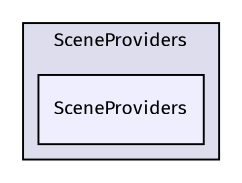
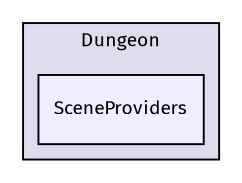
cluster "SceneProviders": label "SceneProviders" -> "Dungeon"
